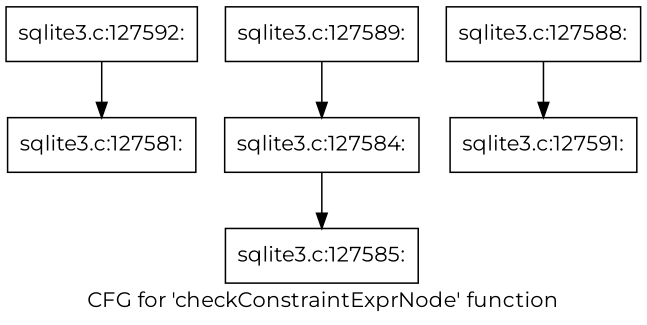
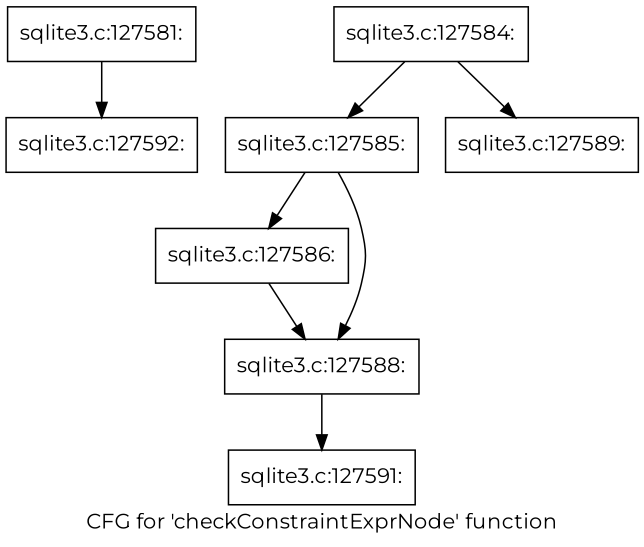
edge "sqlite3.c:127592:" -> "sqlite3.c:127581:": reversed
edge "sqlite3.c:127589:" -> "sqlite3.c:127584:": reversed
edge "sqlite3.c:127585:" -> "sqlite3.c:127588:": added
node "sqlite3.c:127586:": added
